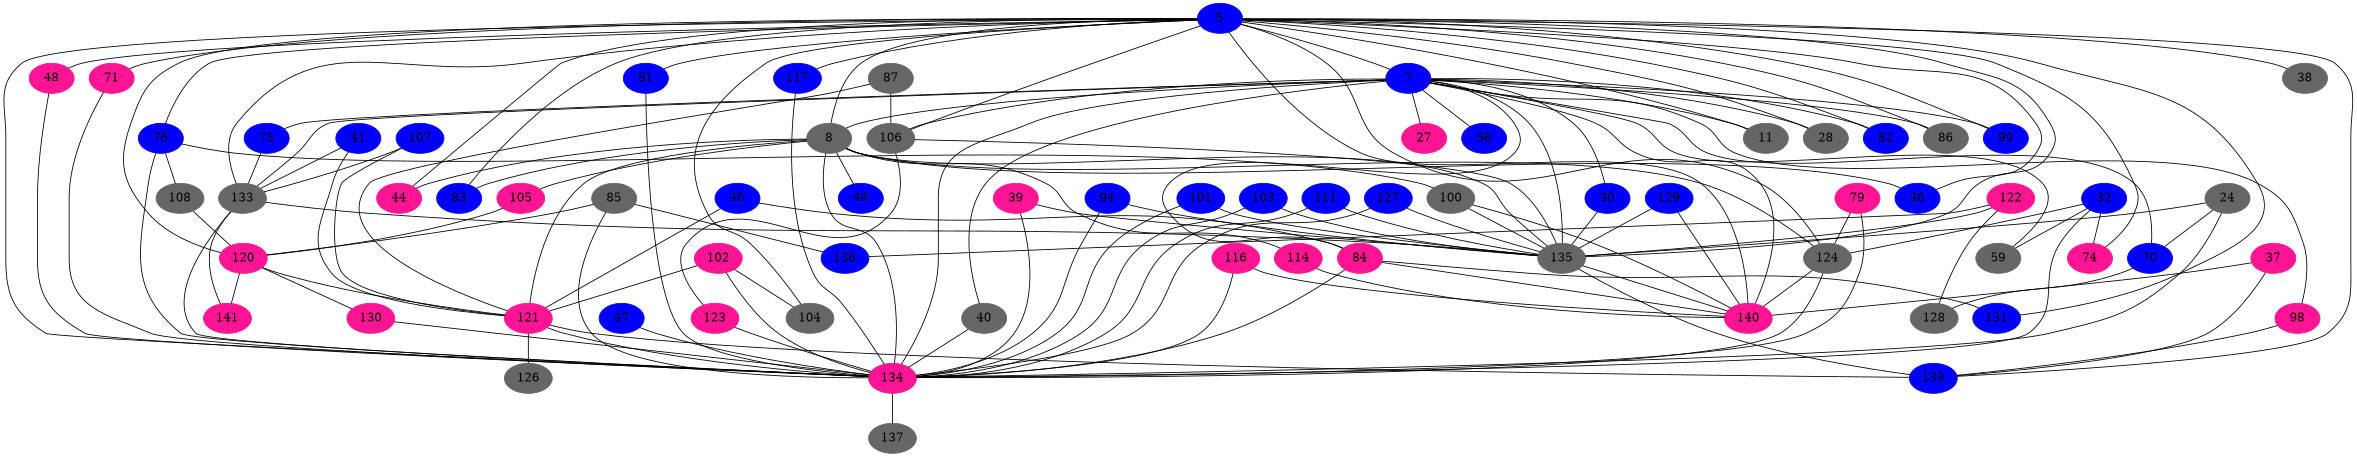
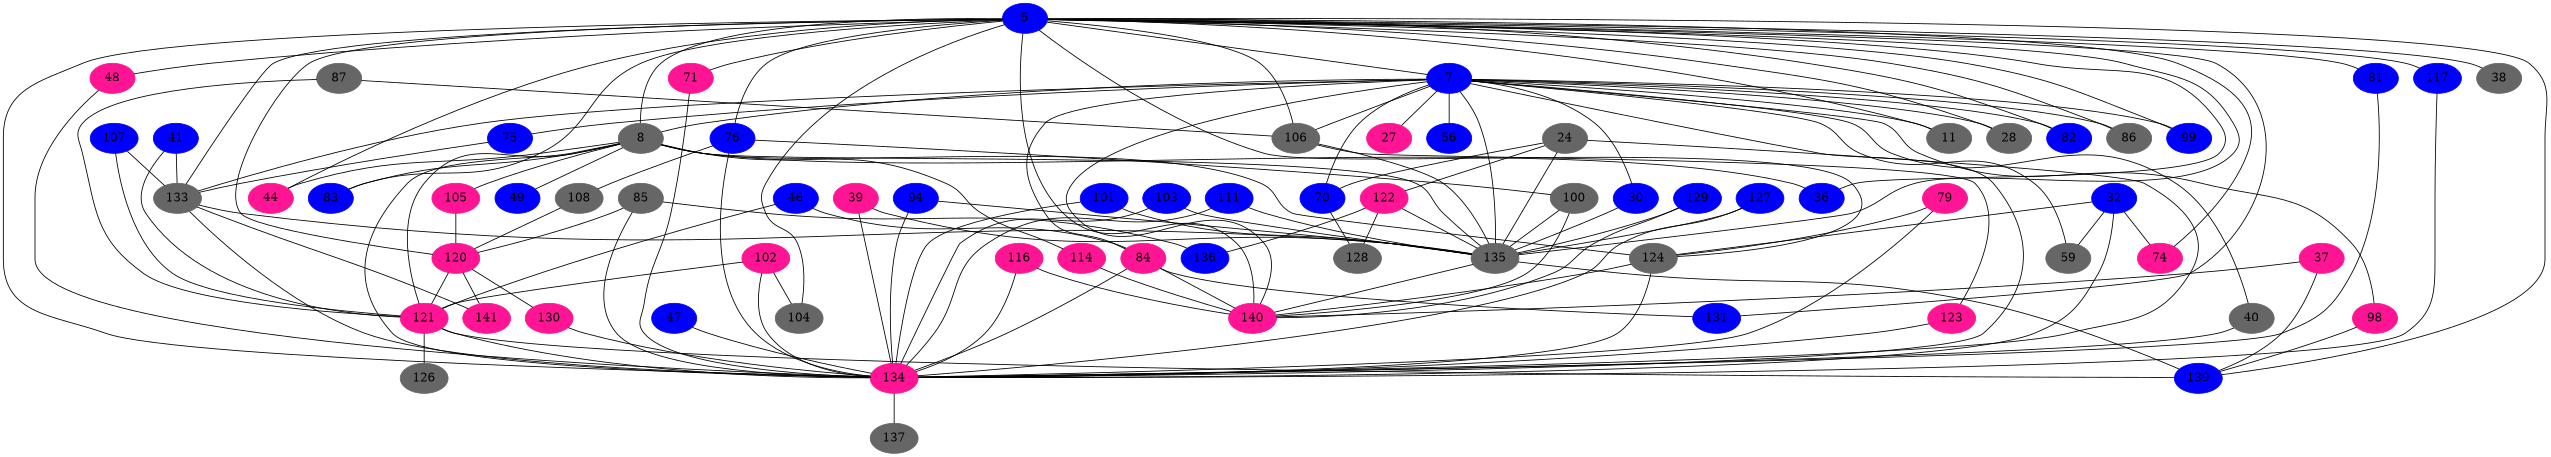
edge "24" -- "122": added
